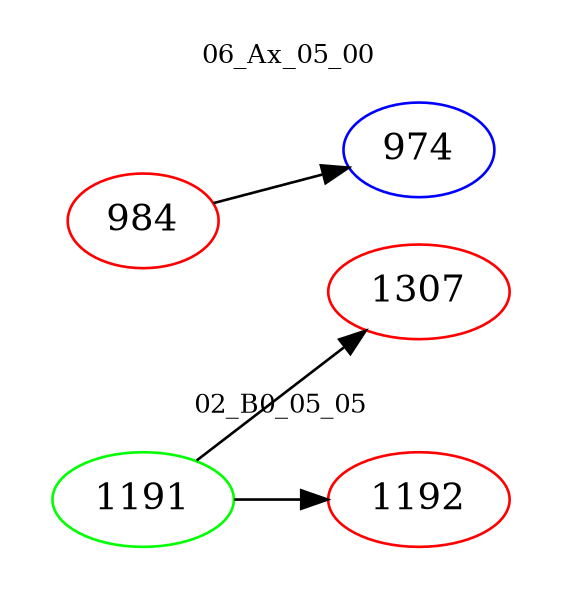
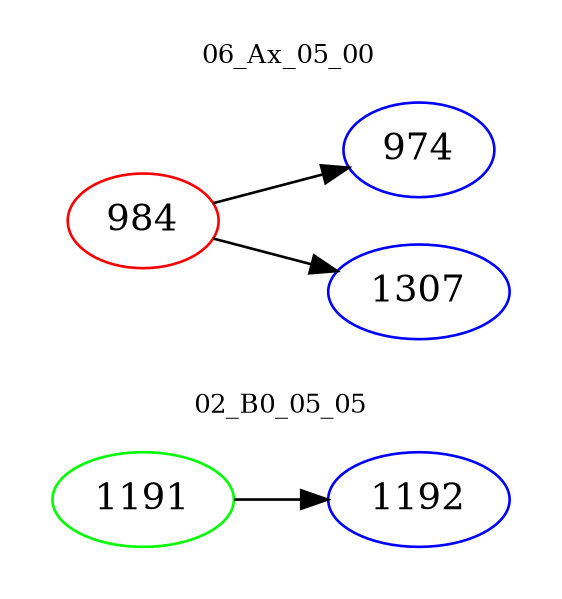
node "1307": color red -> blue
edge "1191" -> "1307": now "984" -> "1307"
node "1192": color red -> blue
